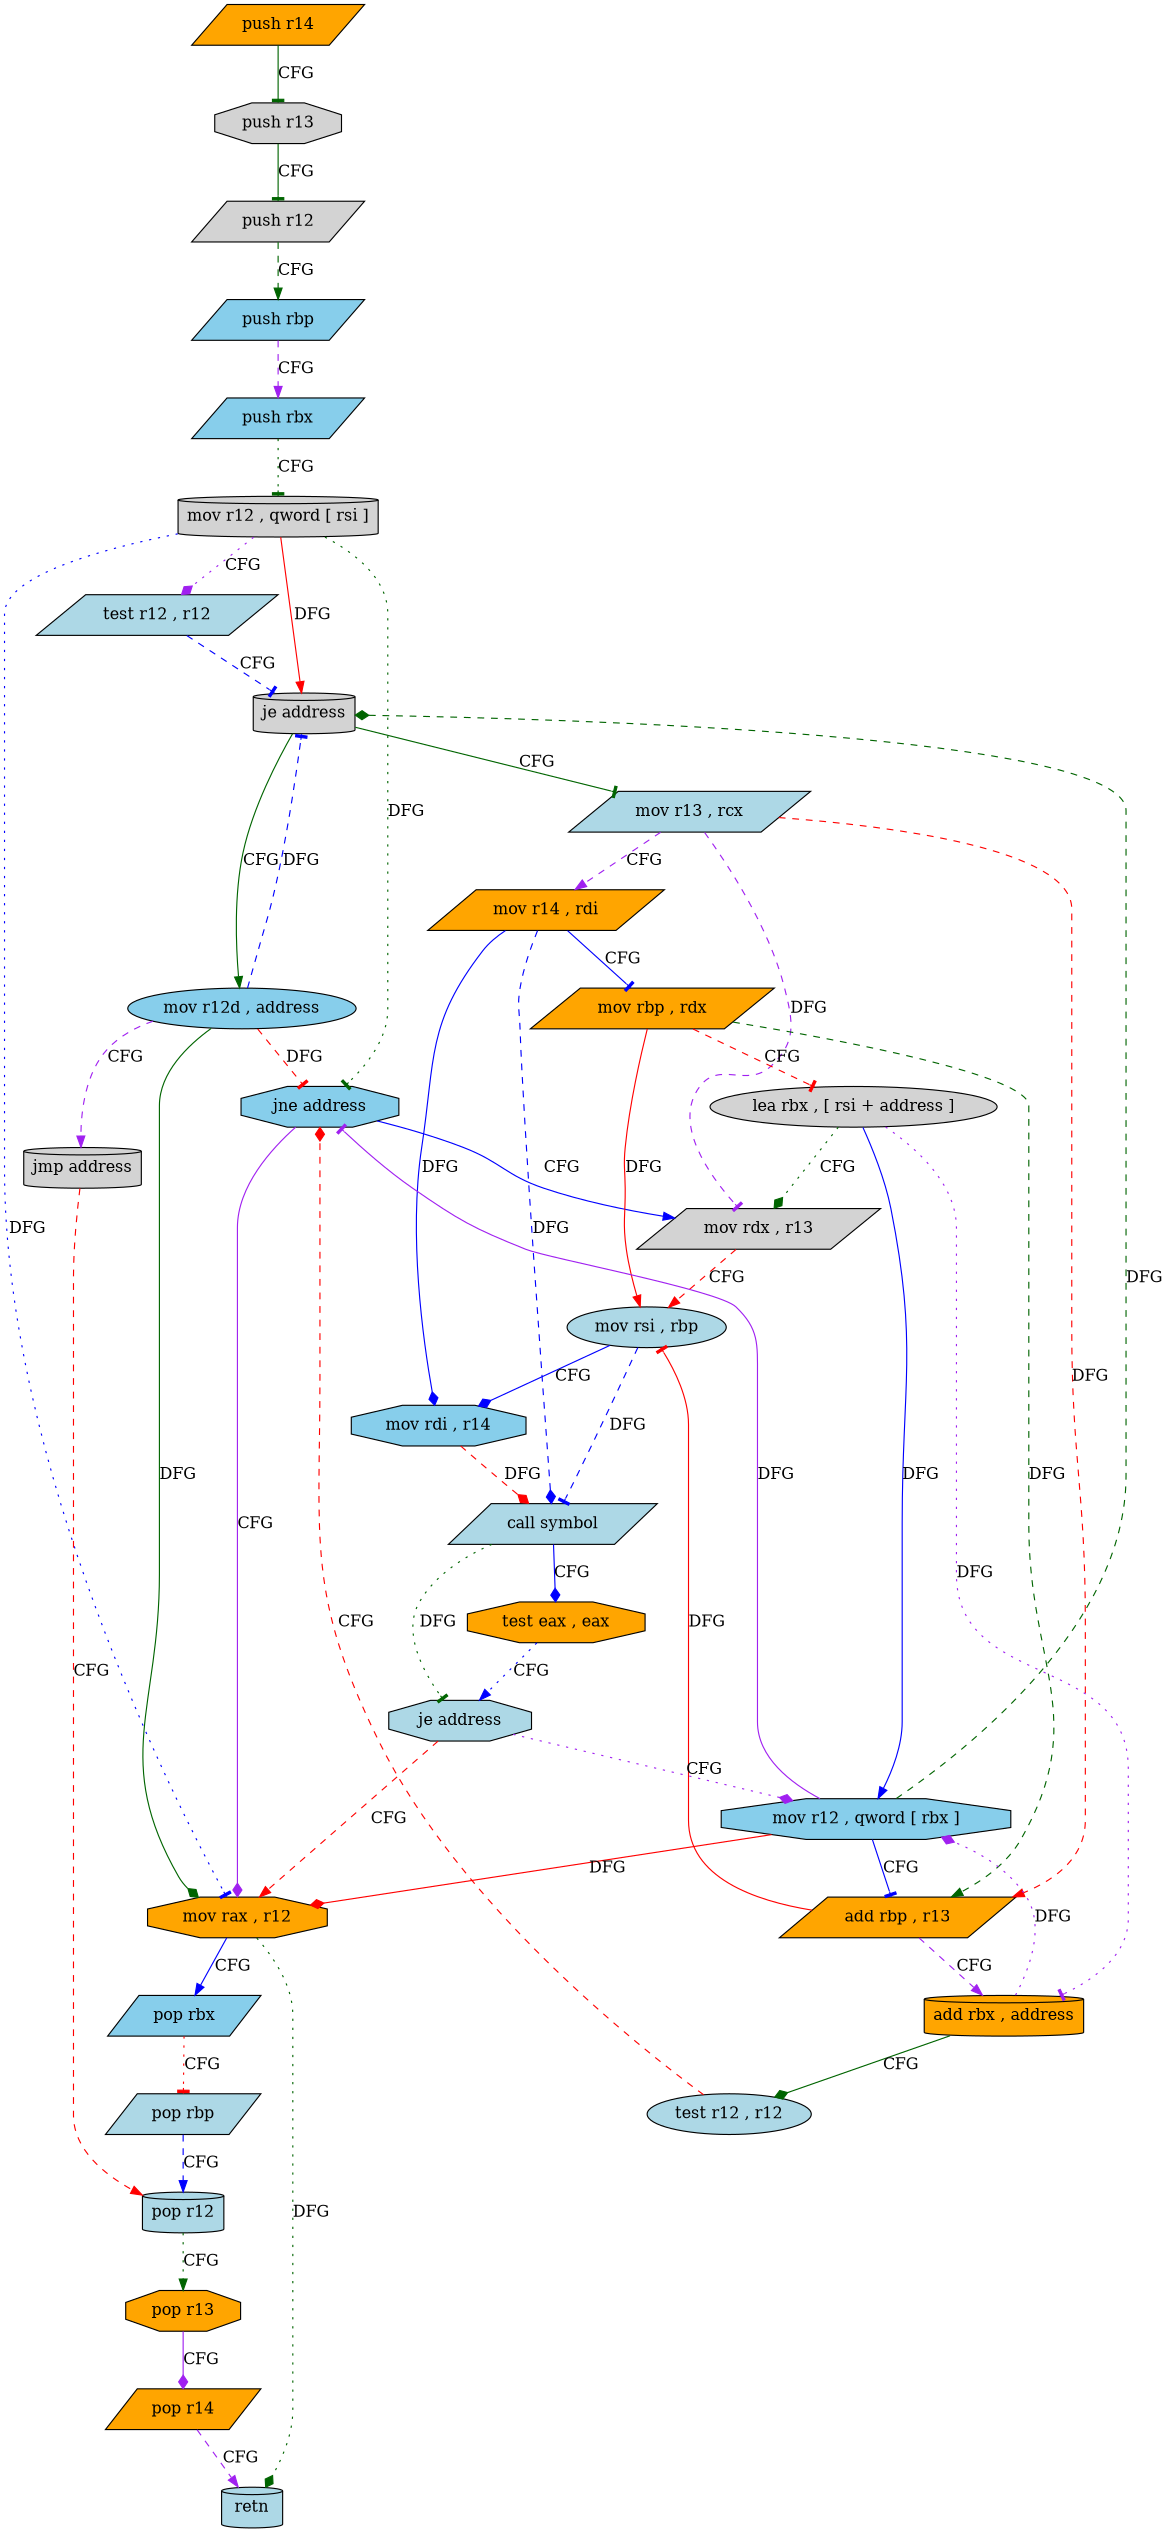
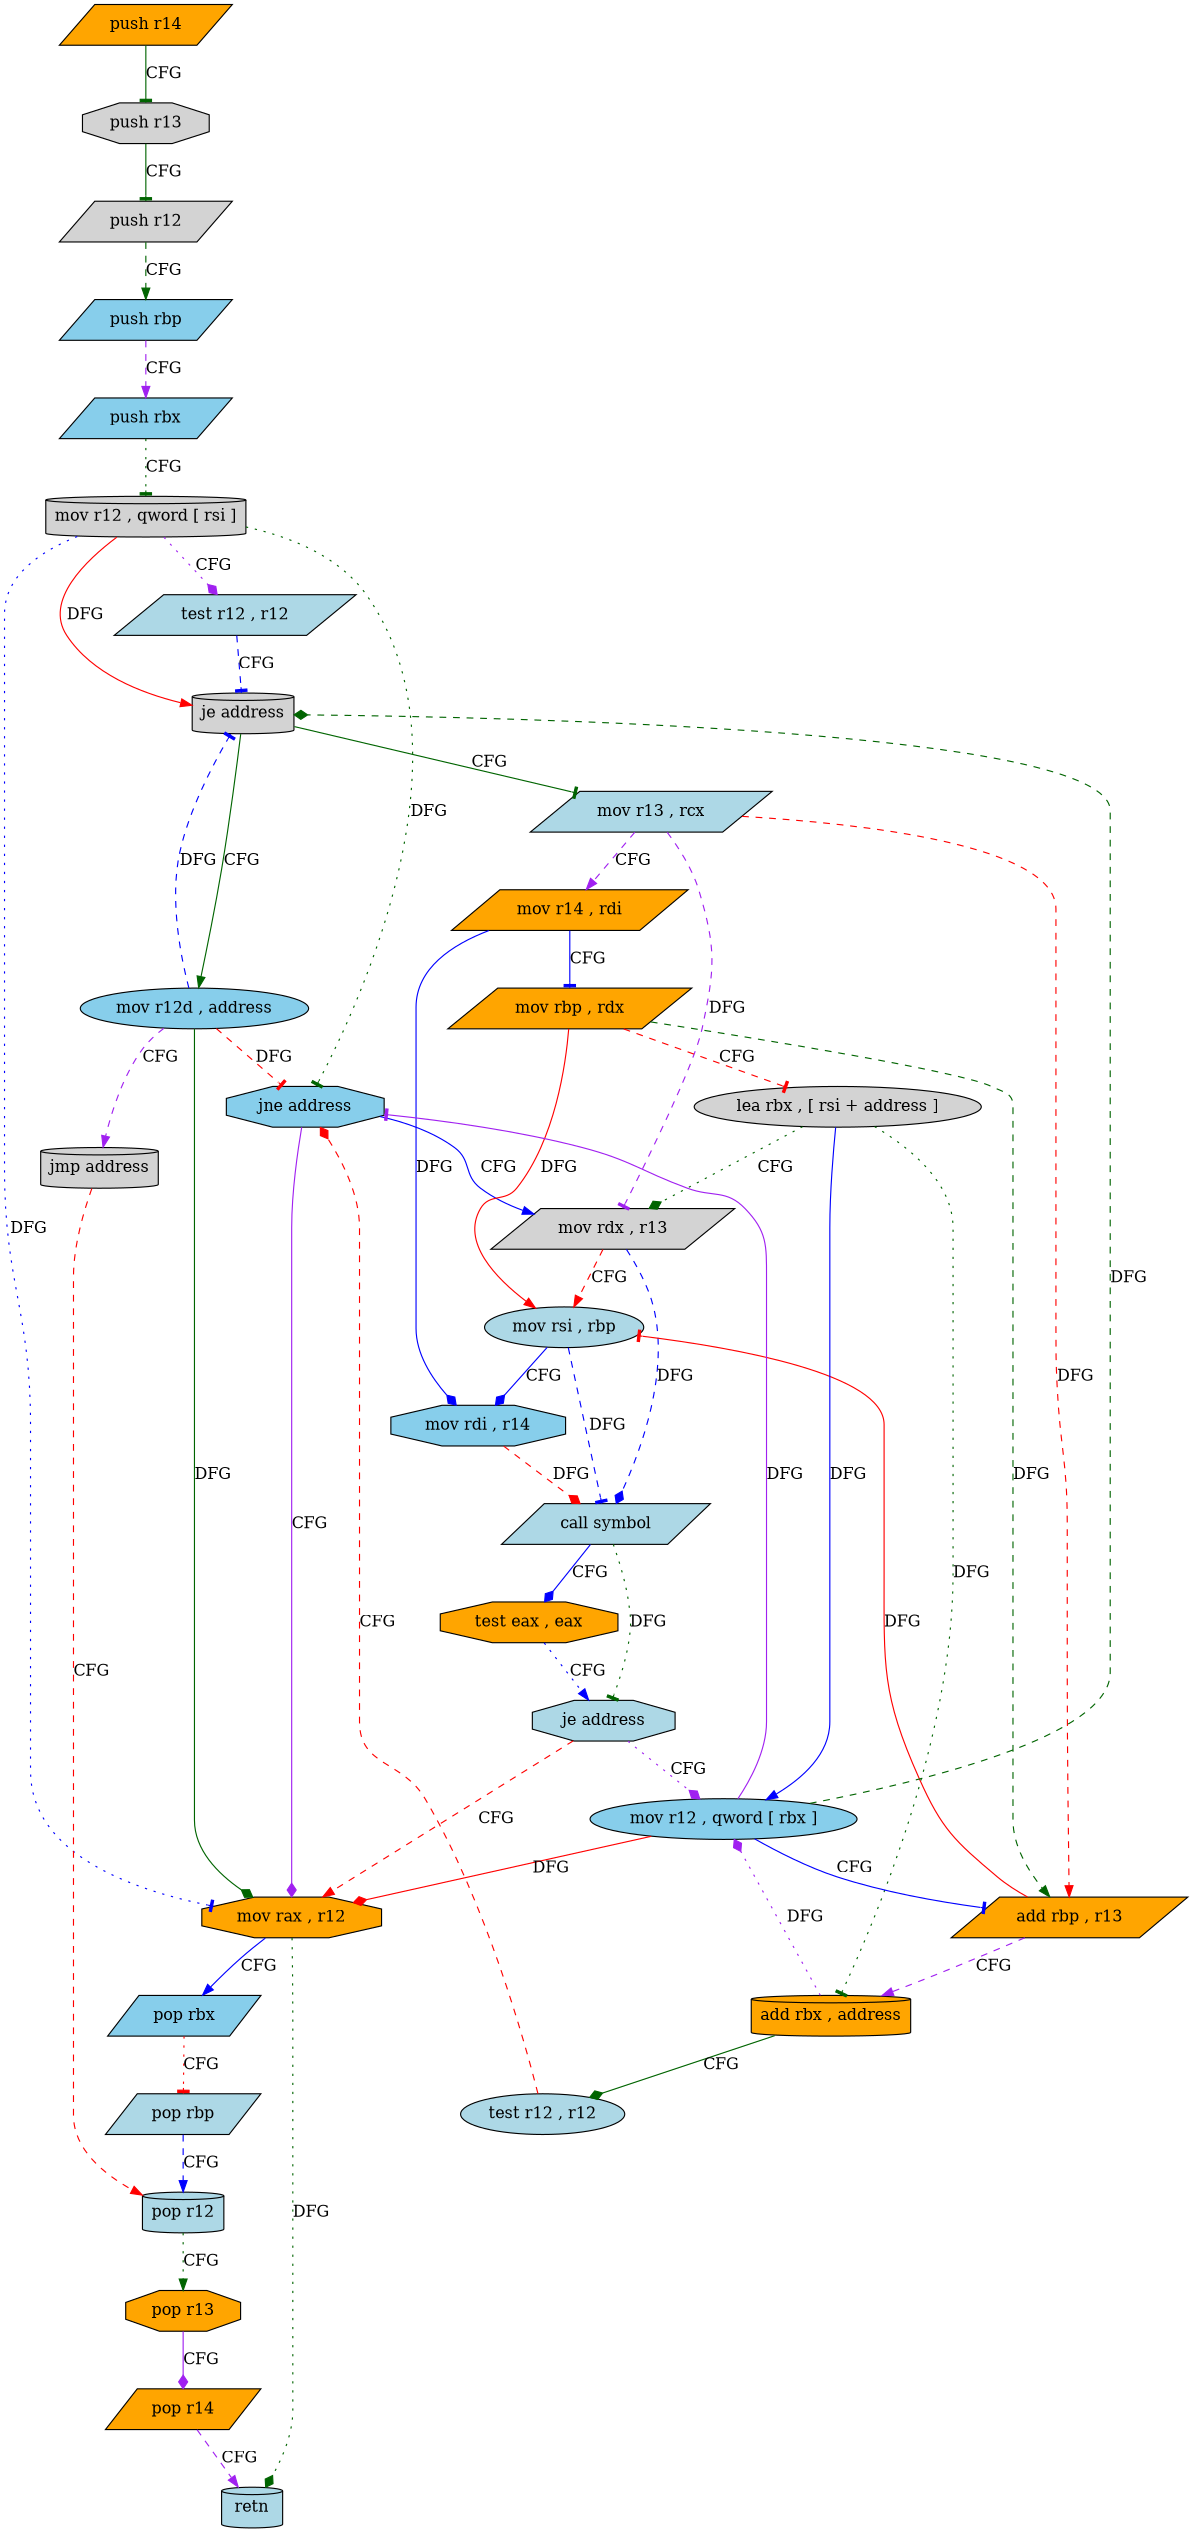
edge "mov r14 , rdi" -> "call symbol": now "mov rdx , r13" -> "call symbol"
edge "lea rbx , [ rsi + address ]" -> "add rbx , address": color purple -> darkgreen
node "mov r12 , qword [ rbx ]": shape octagon -> ellipse
